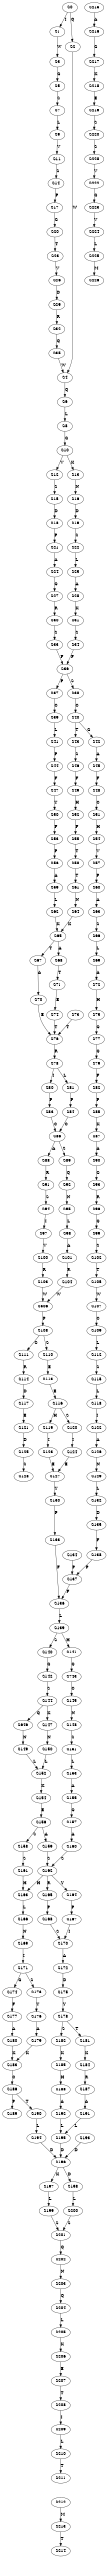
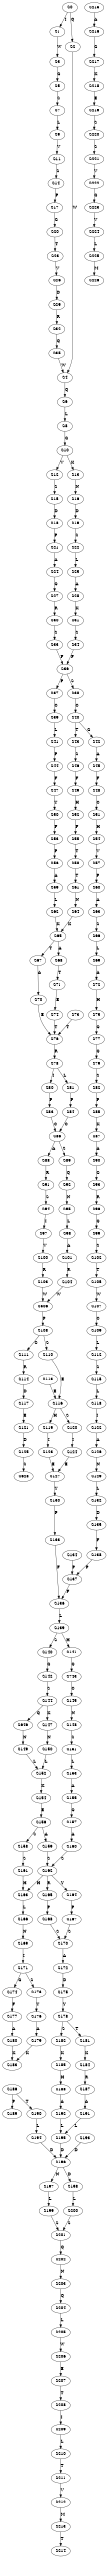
node "S228": label "S228" -> "S221"
edge "S79" -> "S82": label "F" -> "S"
edge "S110" -> "S113": now "S110" -> "S116"
node "S128": label "S128" -> "S628"
edge "S167" -> "S170": label "I" -> "S"
edge "S183" -> "S186": removed, label "C"
edge "S196" -> "S197": label "K" -> "N"
edge "S205" -> "S206": label "K" -> "W"
edge "S211" -> "S212": added, label "V"
